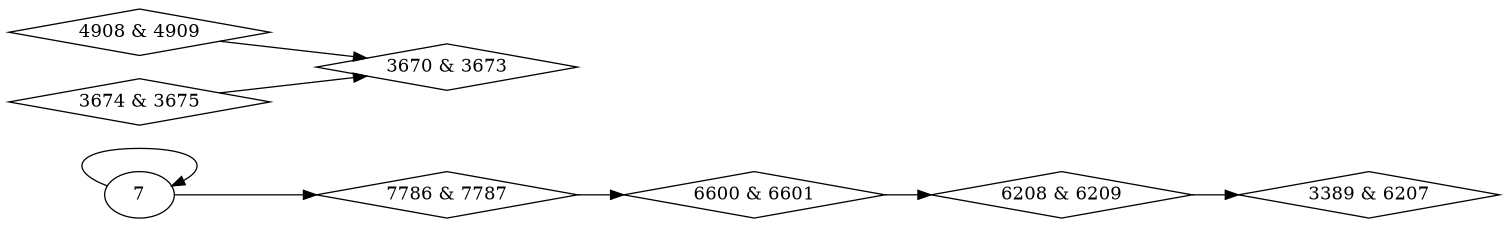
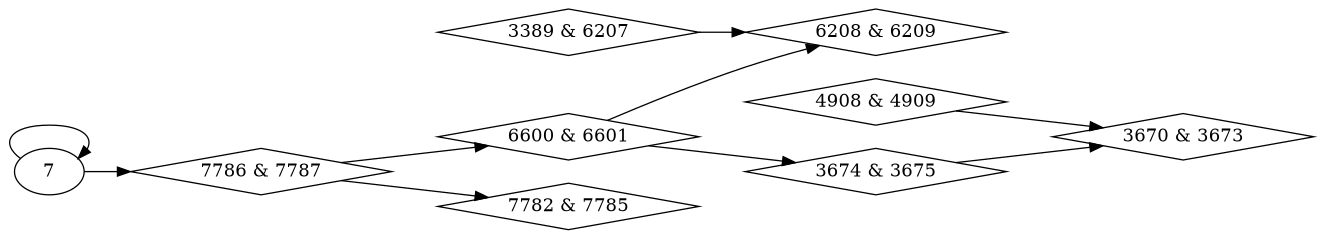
edge "6600 & 6601" -> "3674 & 3675": added
edge "6208 & 6209" -> "3389 & 6207": reversed
node "7782 & 7785": added
